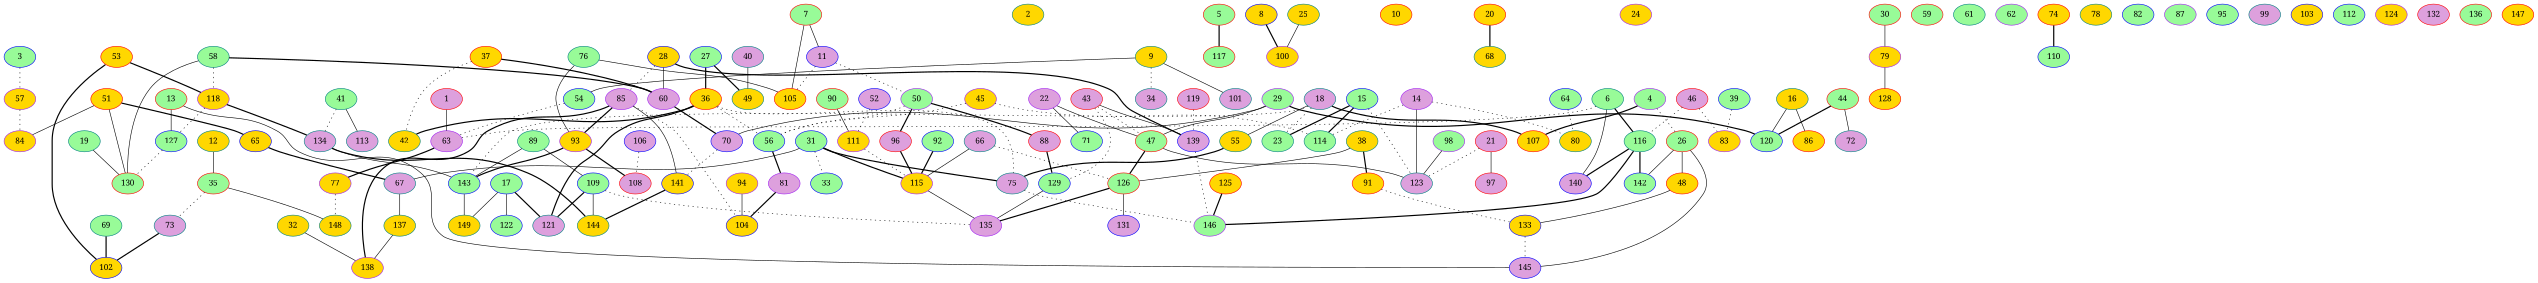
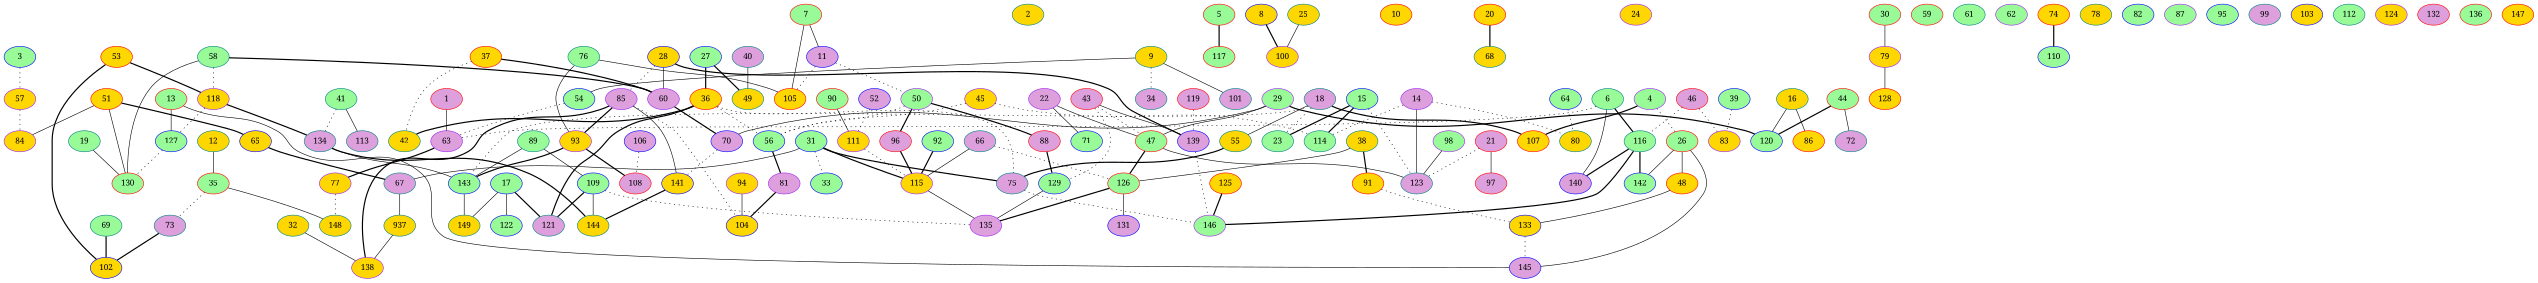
node "112": color blue -> teal
node "137": label "137" -> "937"
